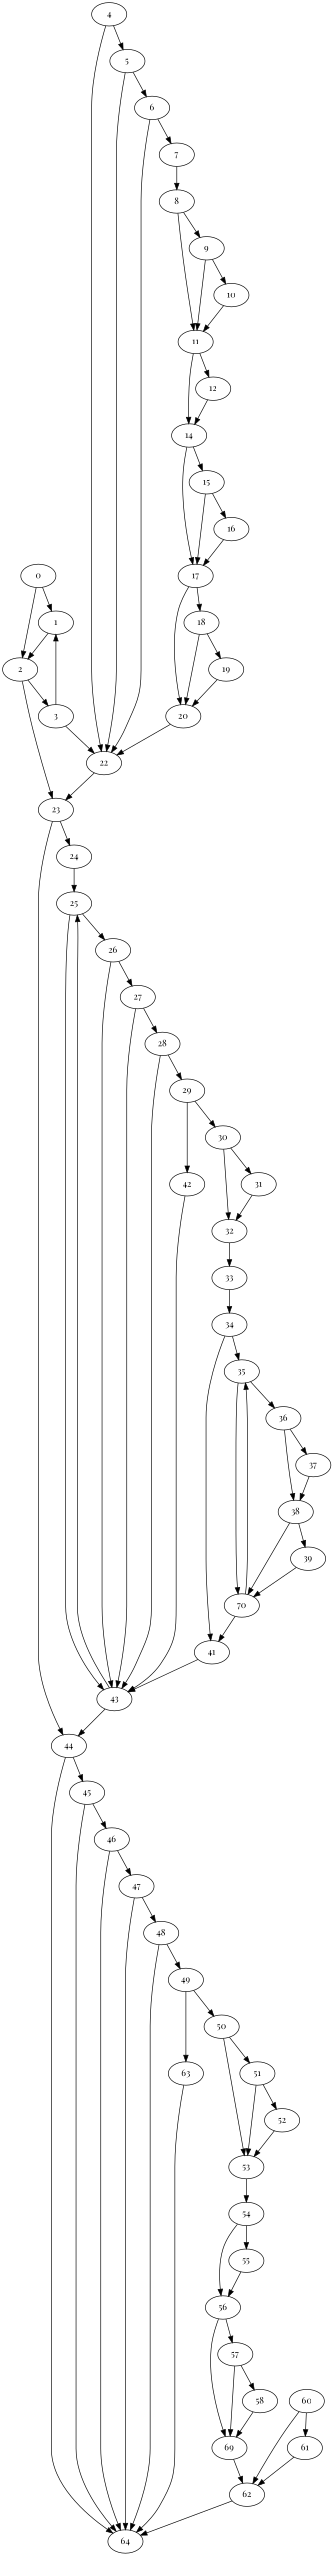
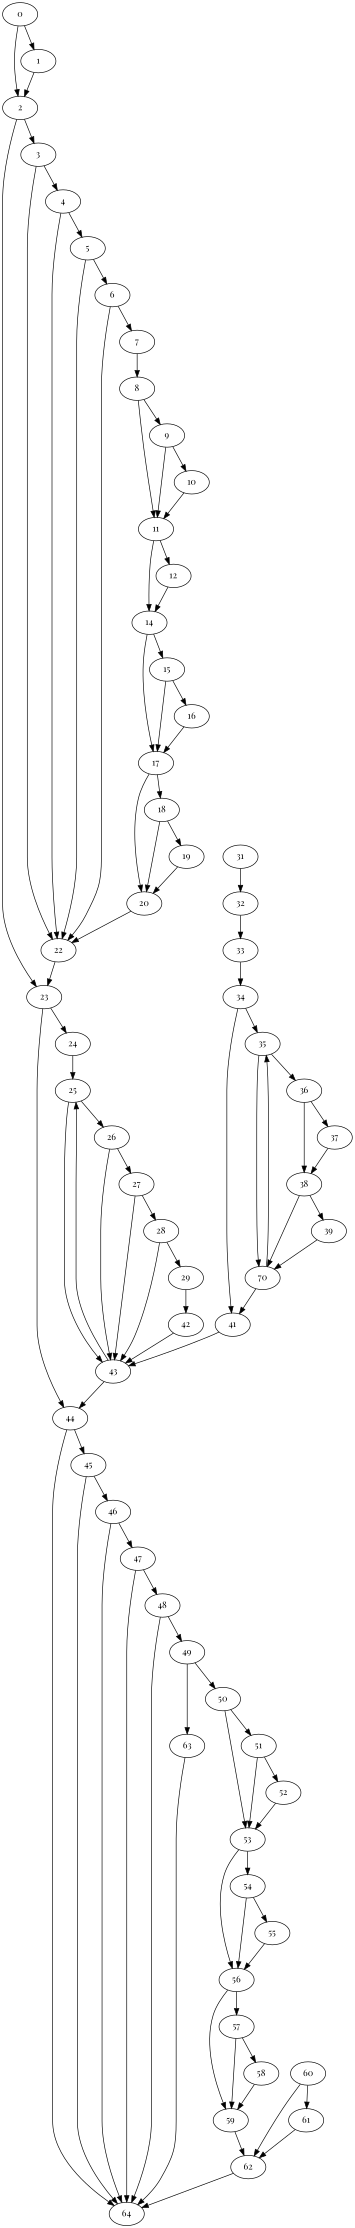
edge "3" -> "1": now "3" -> "4"
node "30": removed
edge "53" -> "56": added
node "69": label "69" -> "59"
